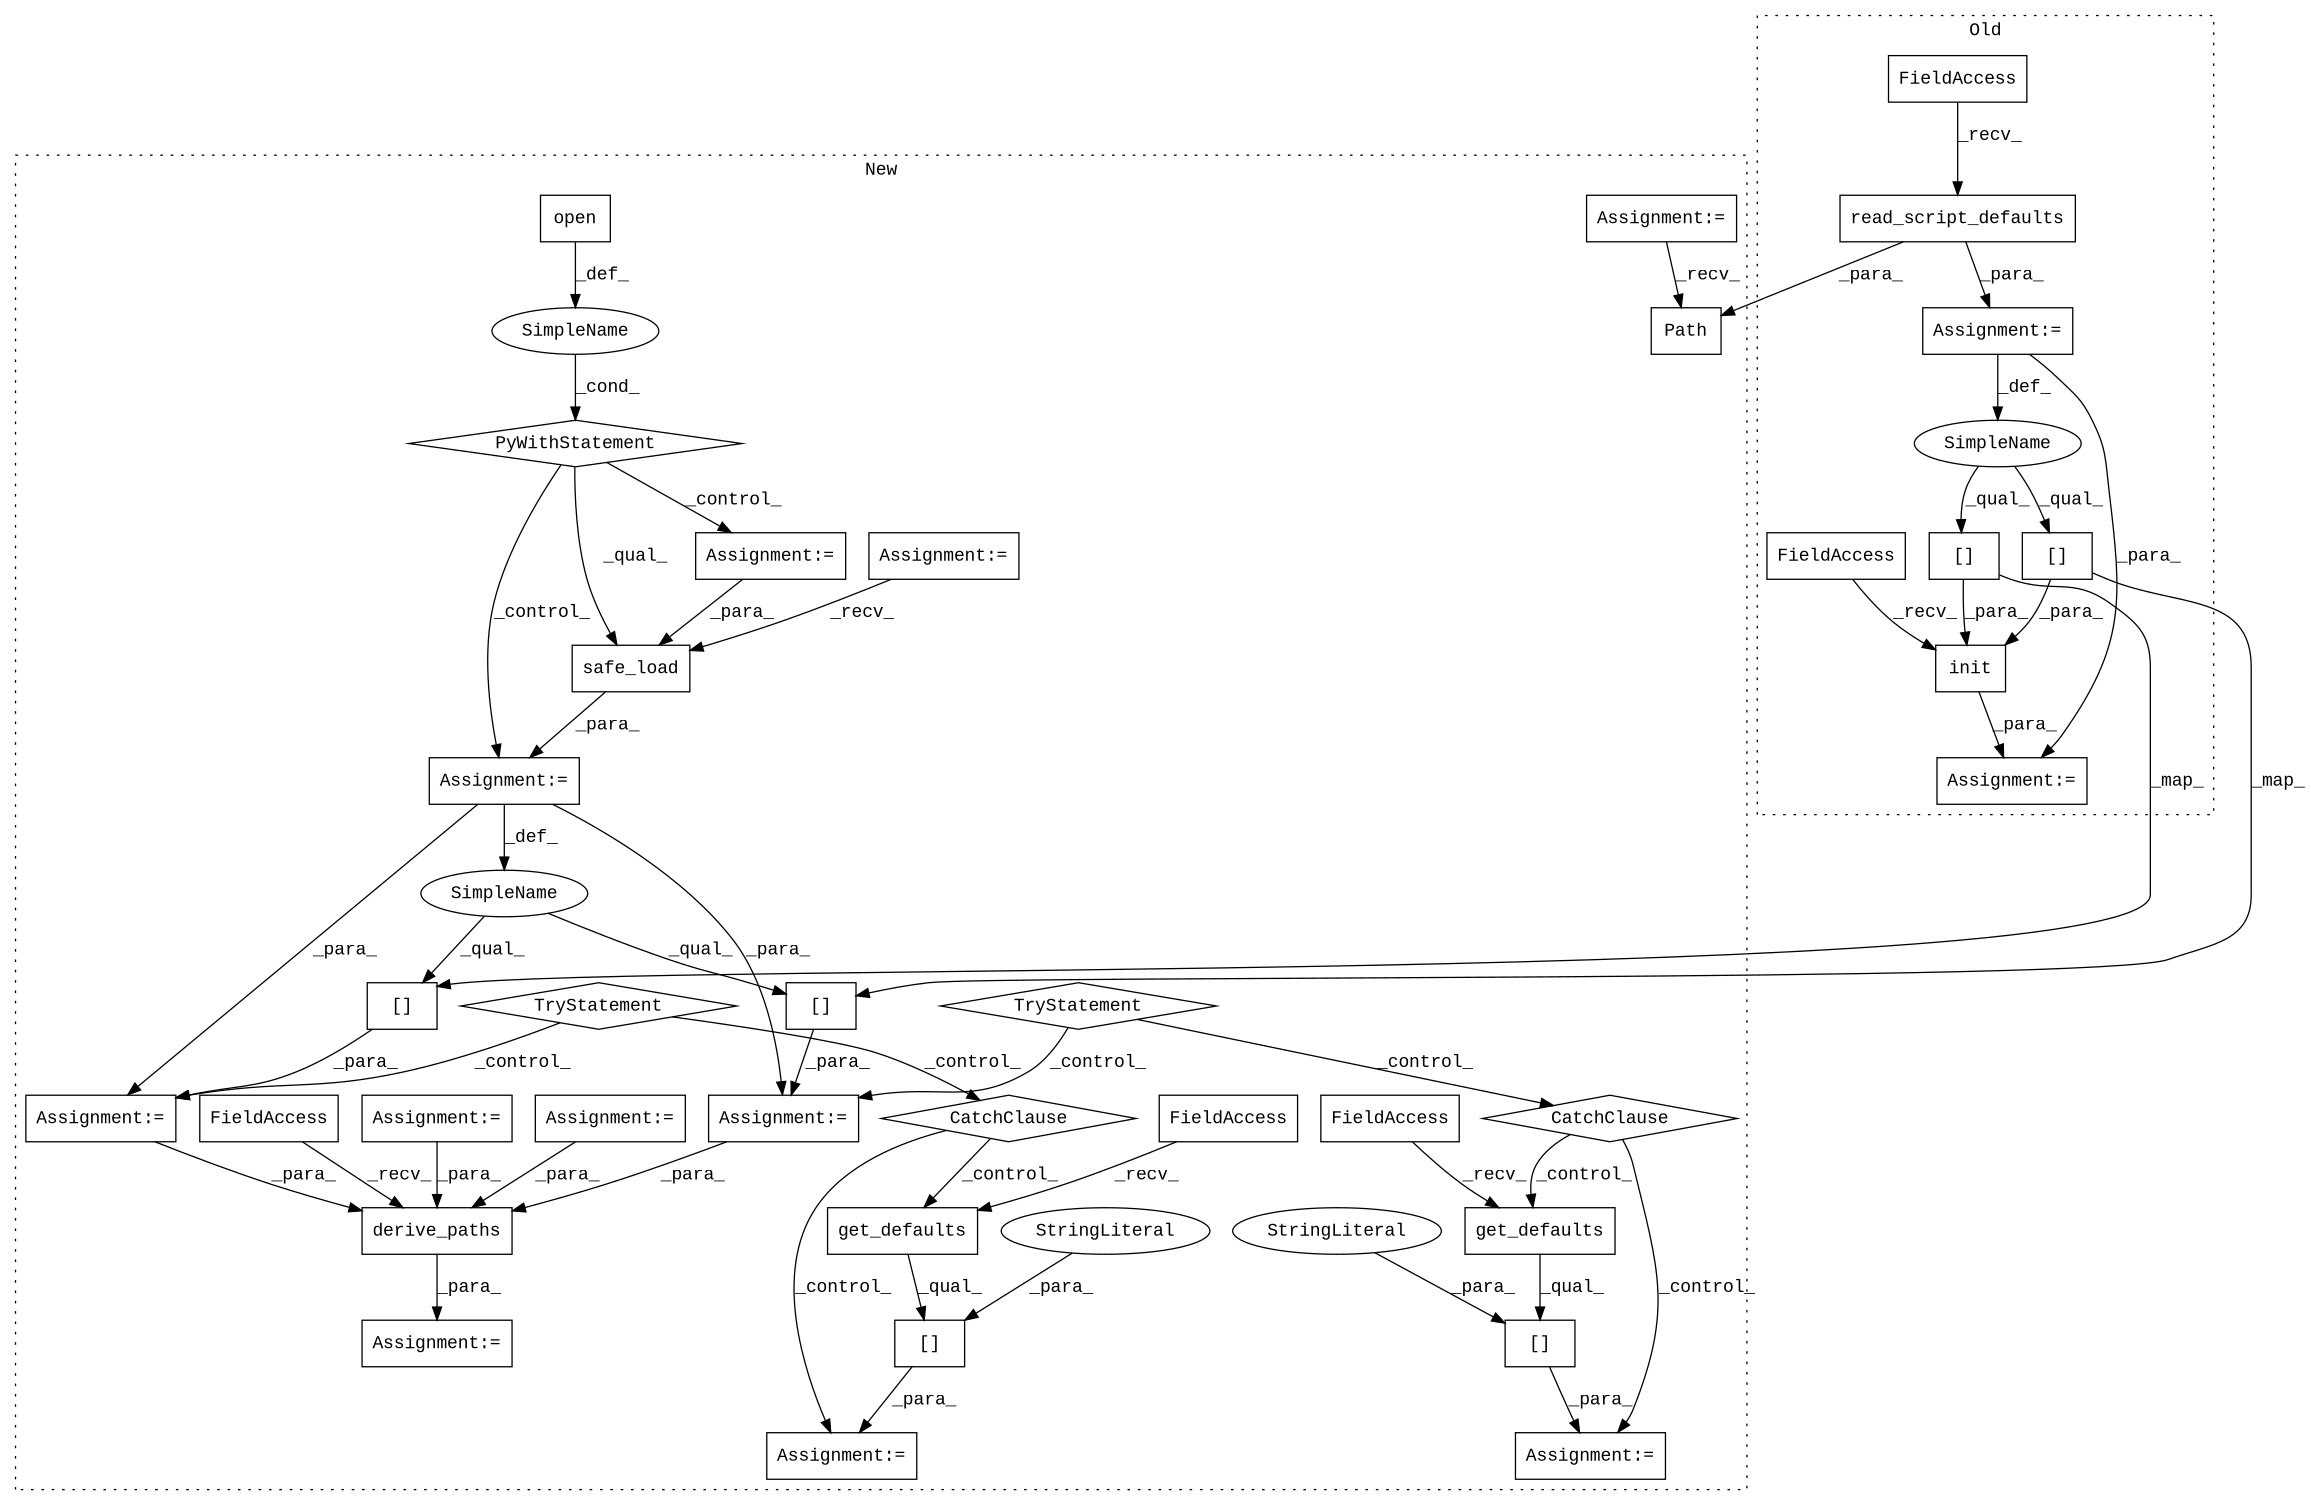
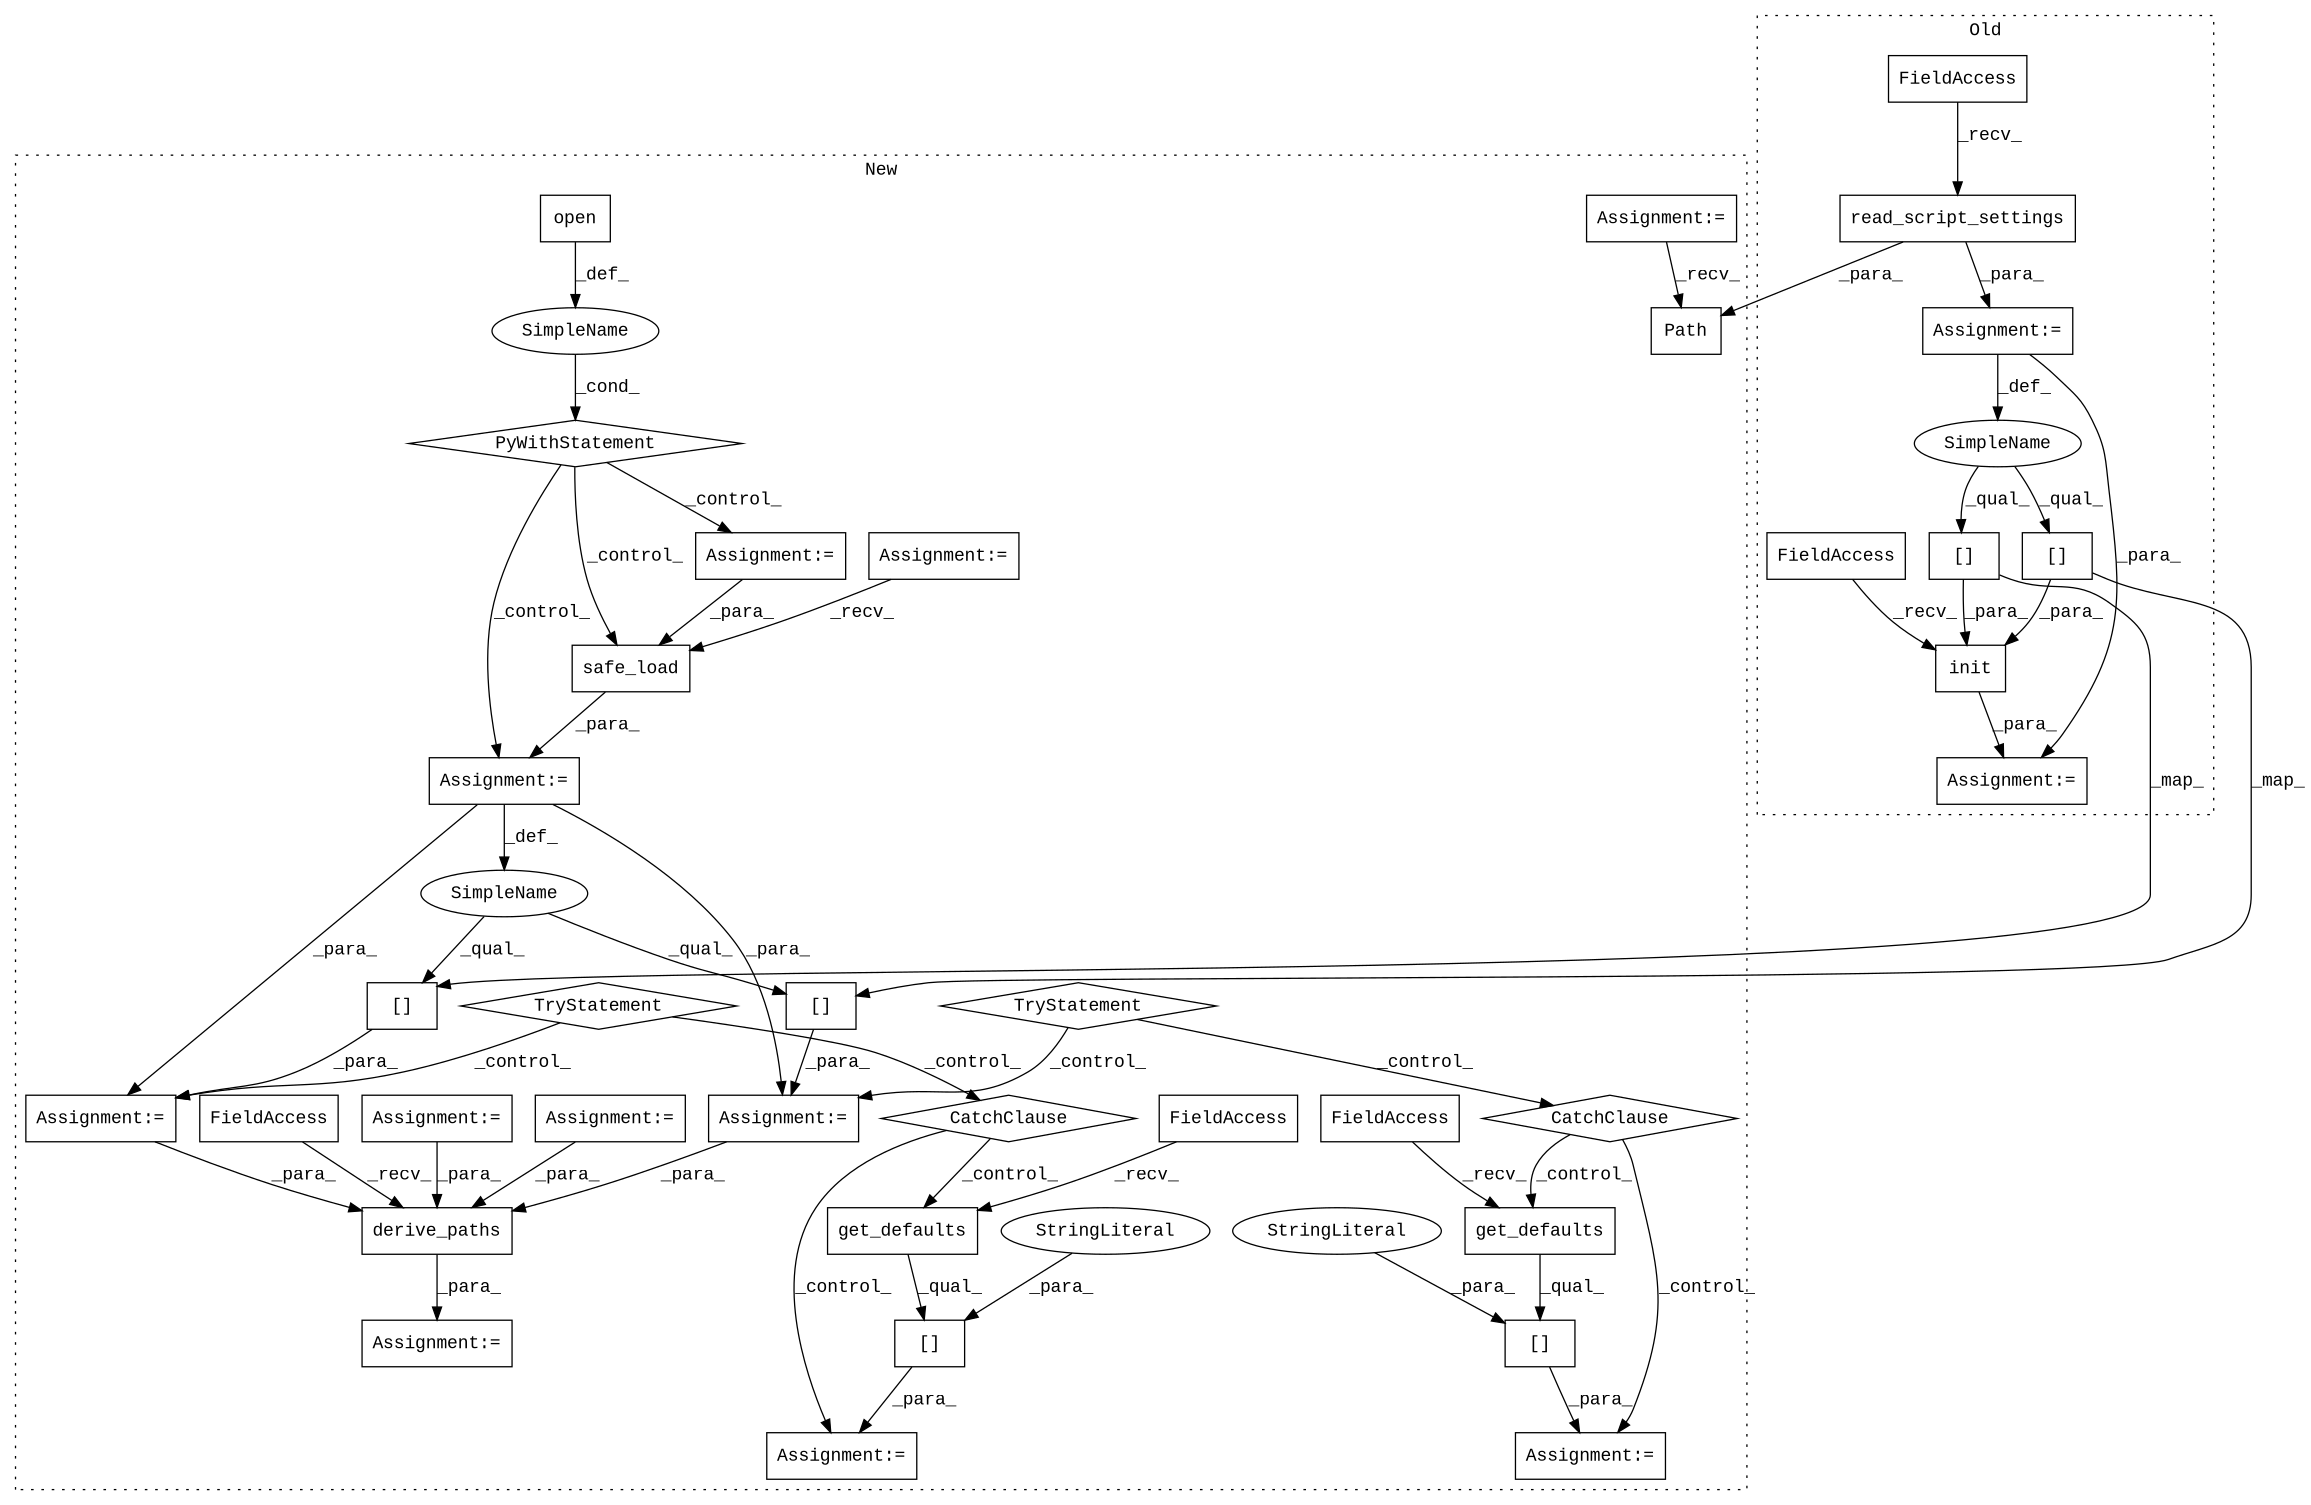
node "read_script_defaults": label "read_script_defaults" -> "read_script_settings"
edge "PyWithStatement" -> "safe_load": label "_qual_" -> "_control_"
